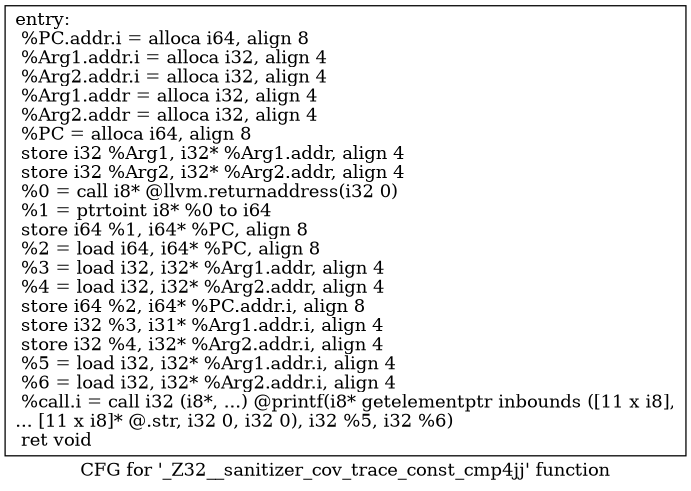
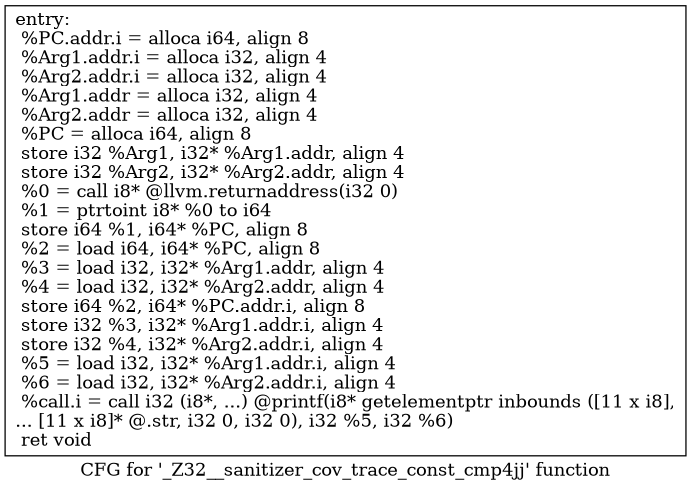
node "entry:": text "store i32 %3, i31* %Arg1.addr.i, align 4" -> "store i32 %3, i32* %Arg1.addr.i, align 4"
